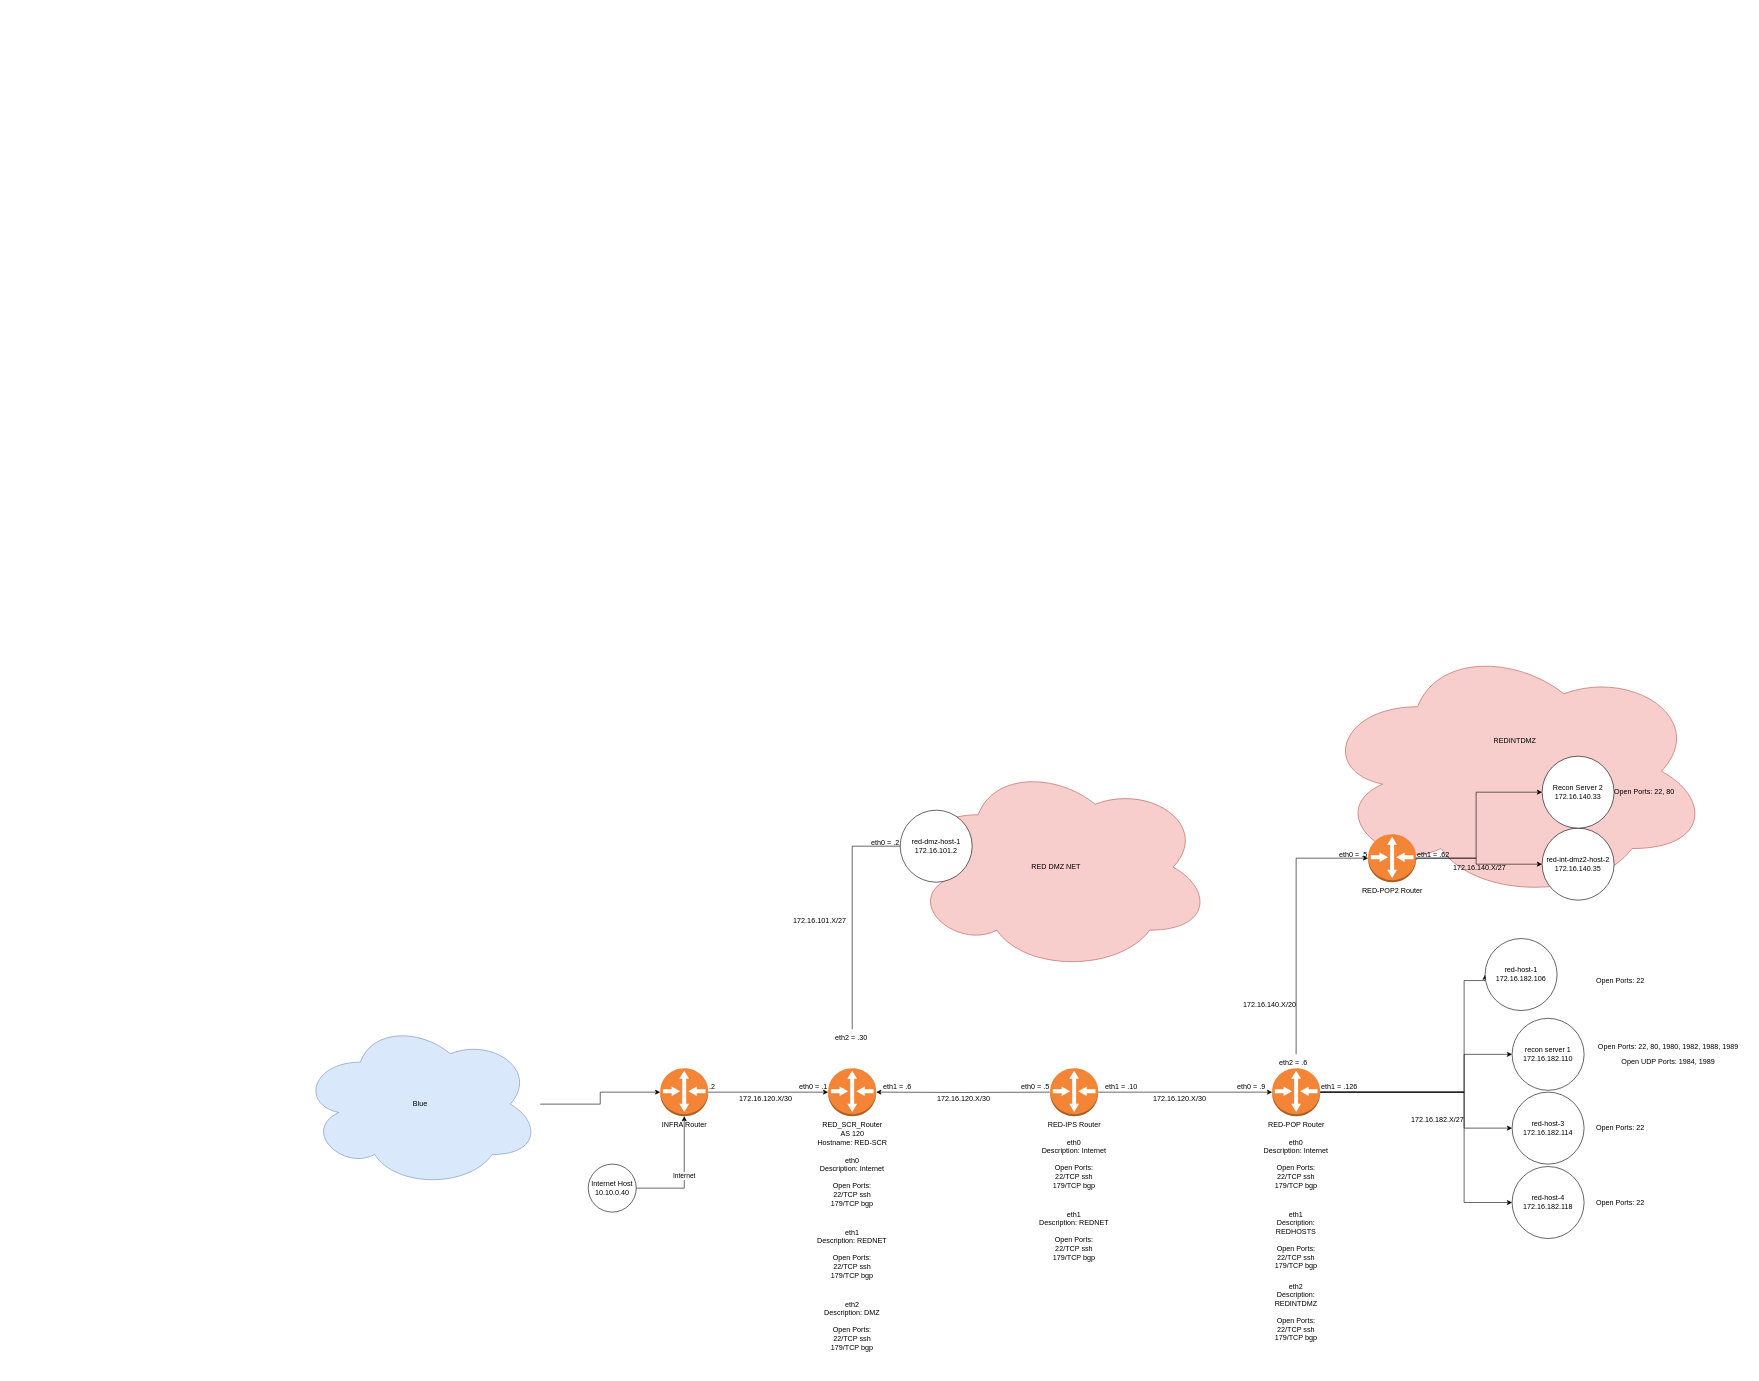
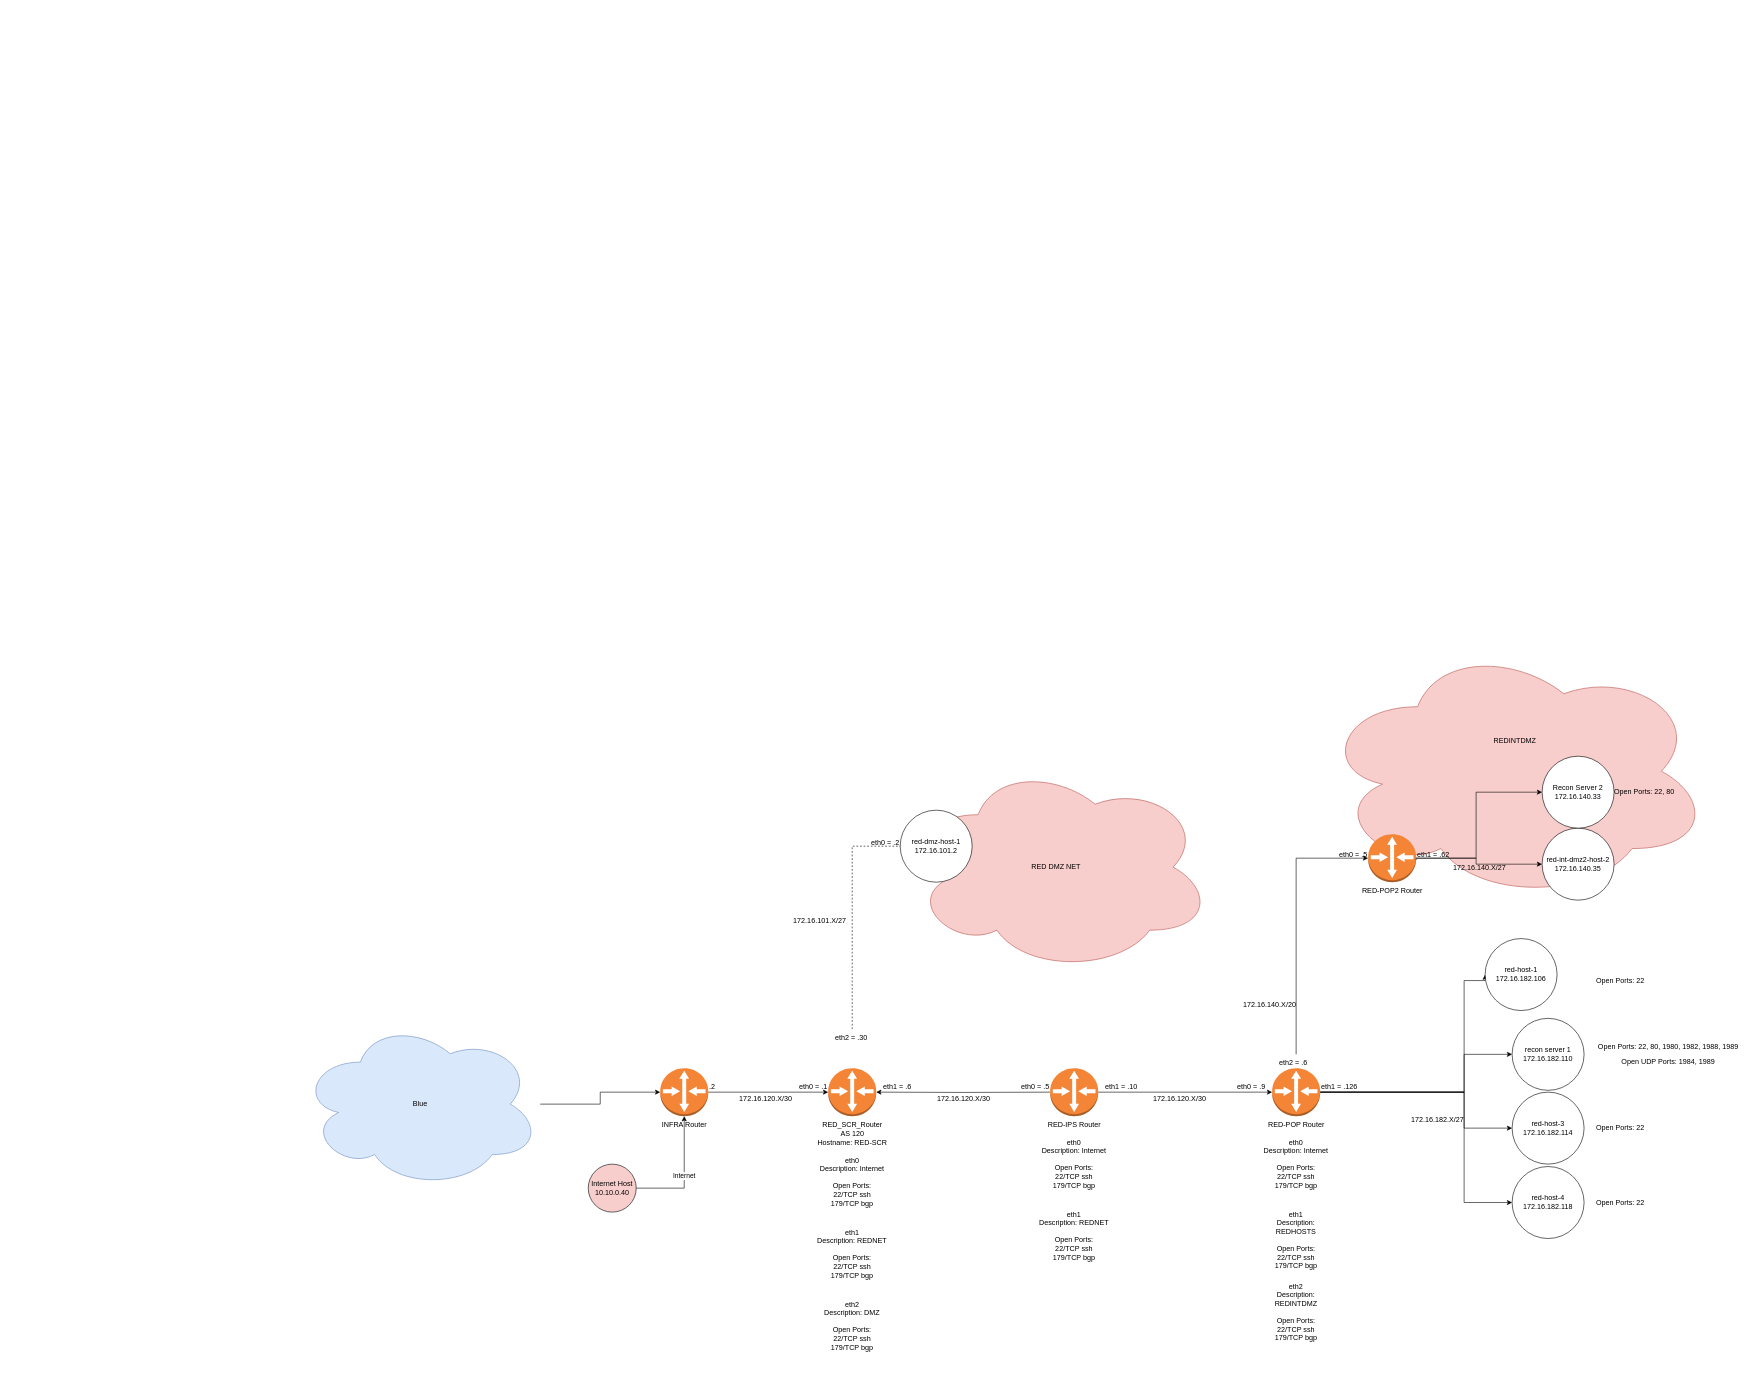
edge "eth2 = .30" -> "RED DMZ NET": style solid -> dashed
node "Internet Host 10.10.0.40": fillcolor #ffffff -> #f8cecc
